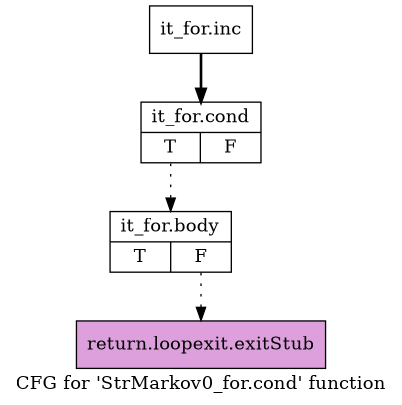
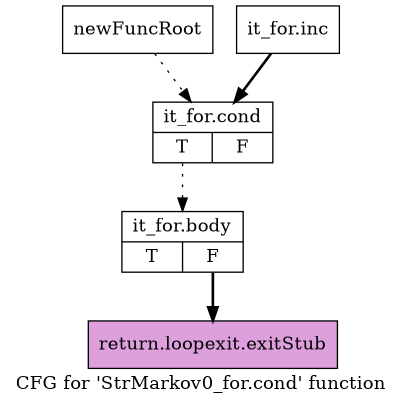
node "newFuncRoot": added
edge "it_for.body" -> "return.loopexit.exitStub": style dotted -> bold
